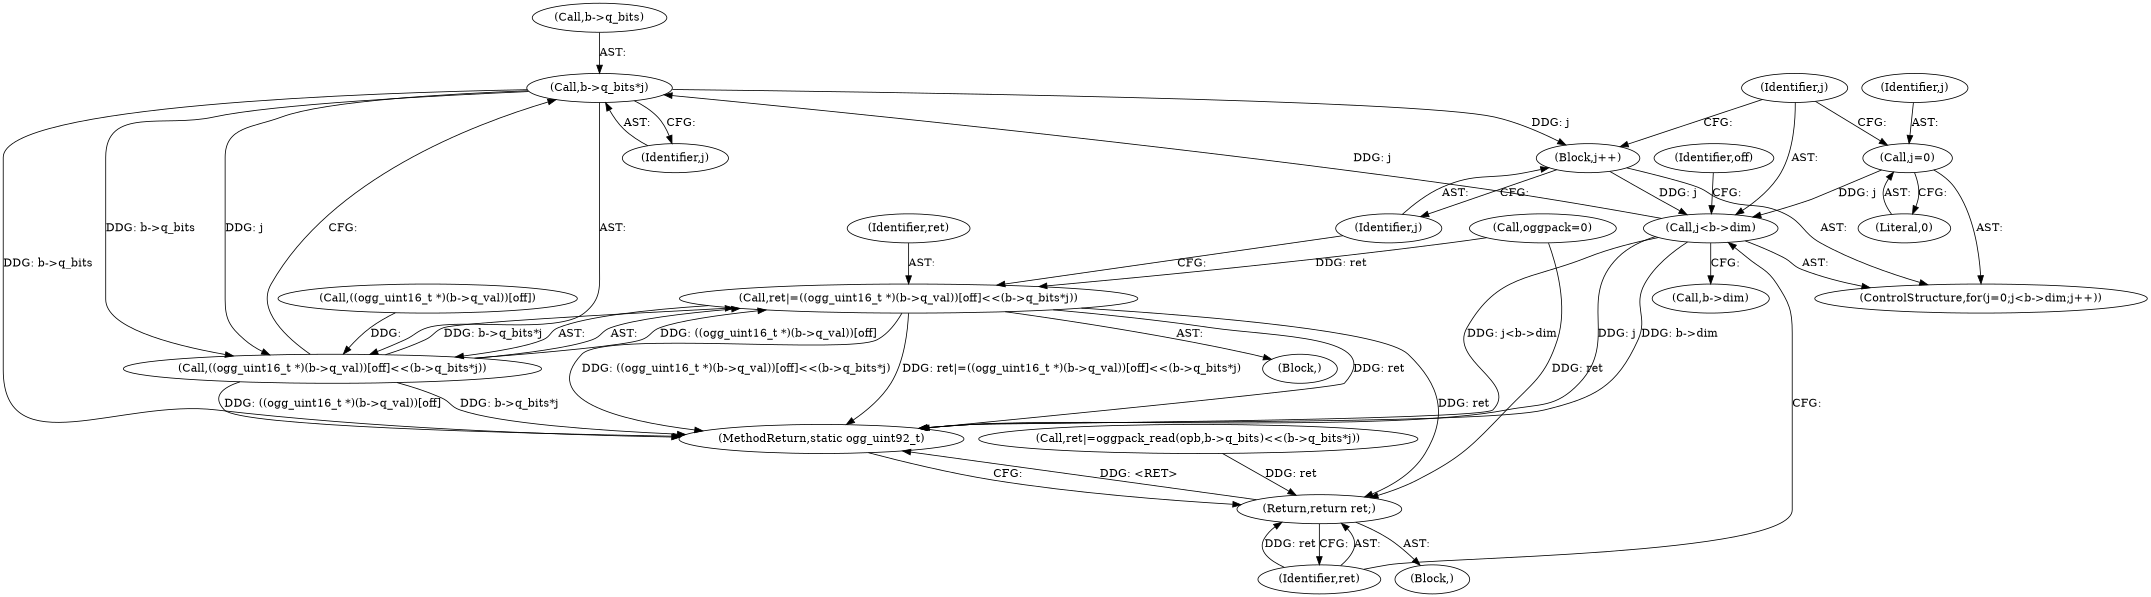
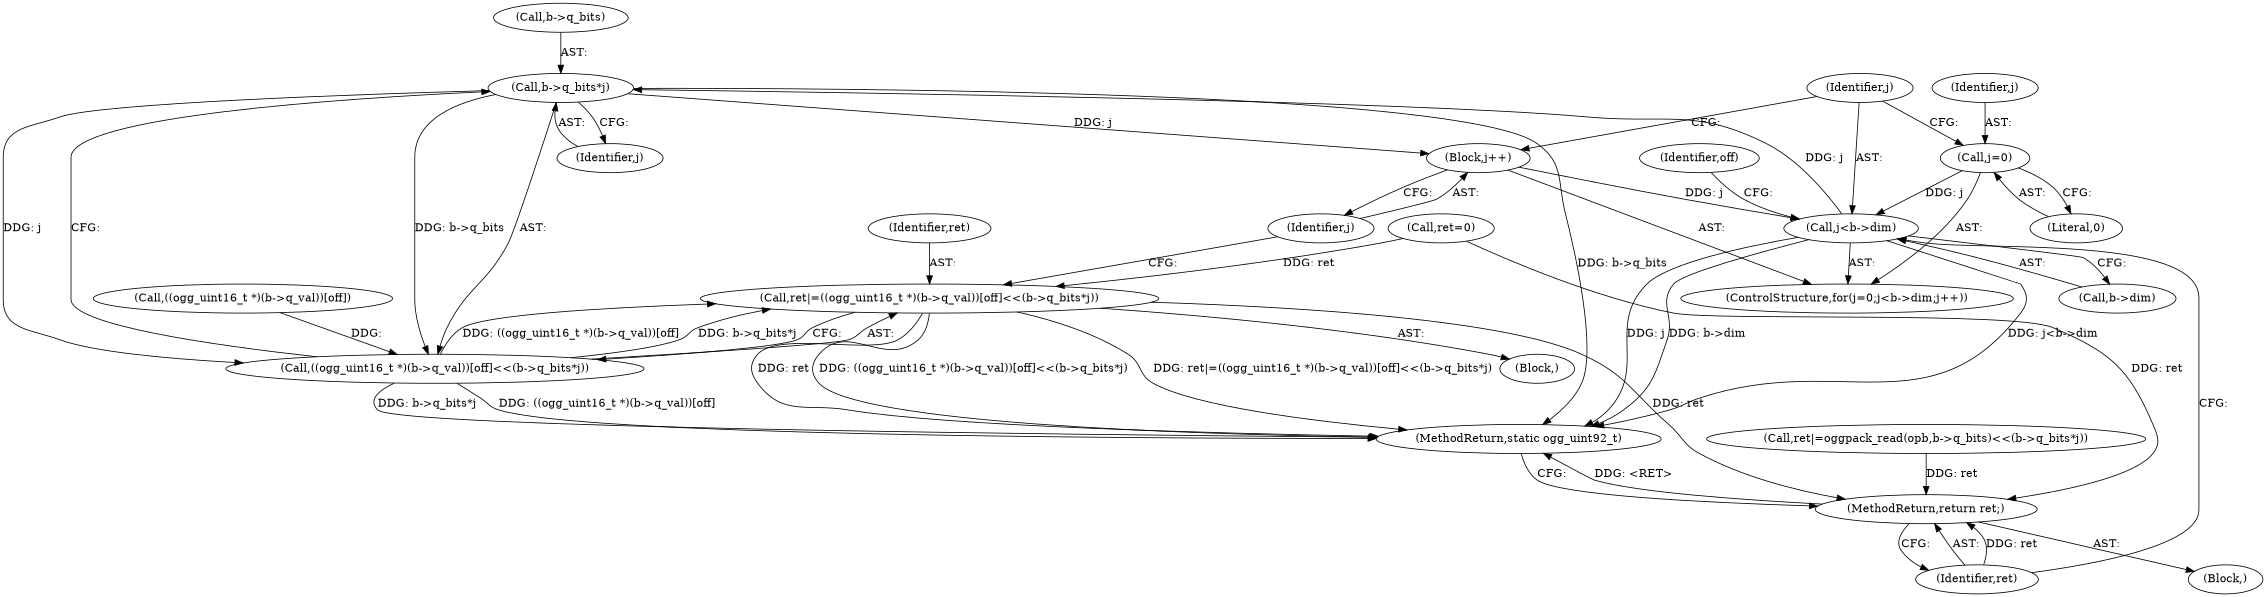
node "(Call,oggpack=0)": label "(Call,oggpack=0)" -> "(Call,ret=0)"
edge "(Call,b->dim)" -> "(Call,j<b->dim)": added, label "AST:"
edge "(Call,ret|=((ogg_uint16_t *)(b->q_val))[off]<<(b->q_bits*j))" -> "(Call,((ogg_uint16_t *)(b->q_val))[off]<<(b->q_bits*j))": label "AST: " -> "CFG: "
node "(Return,return ret;)": label "(Return,return ret;)" -> "(MethodReturn,return ret;)"
